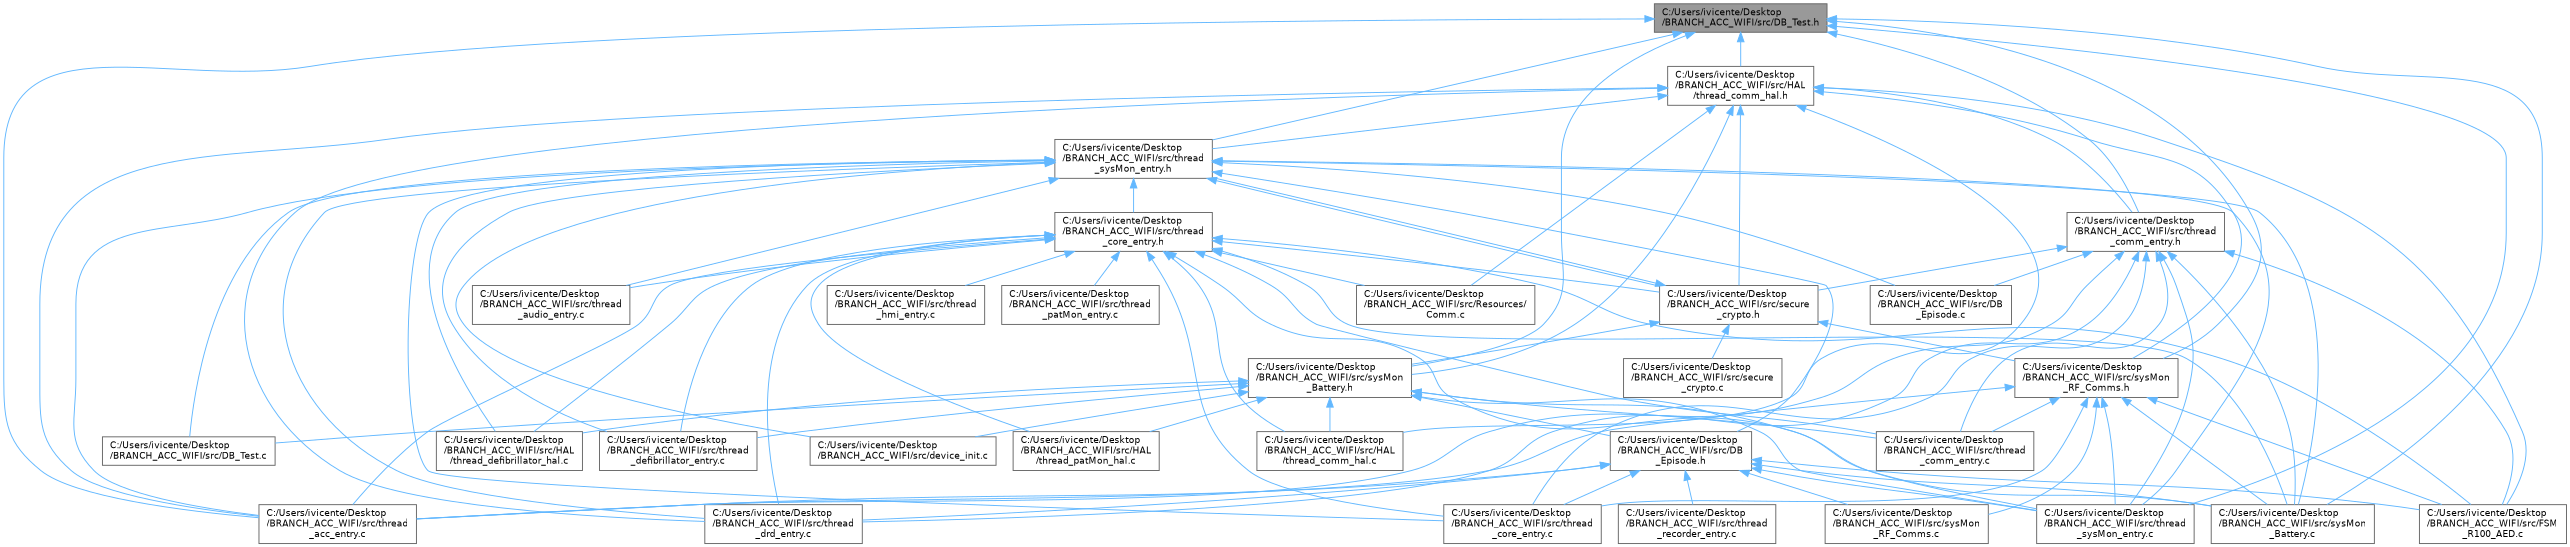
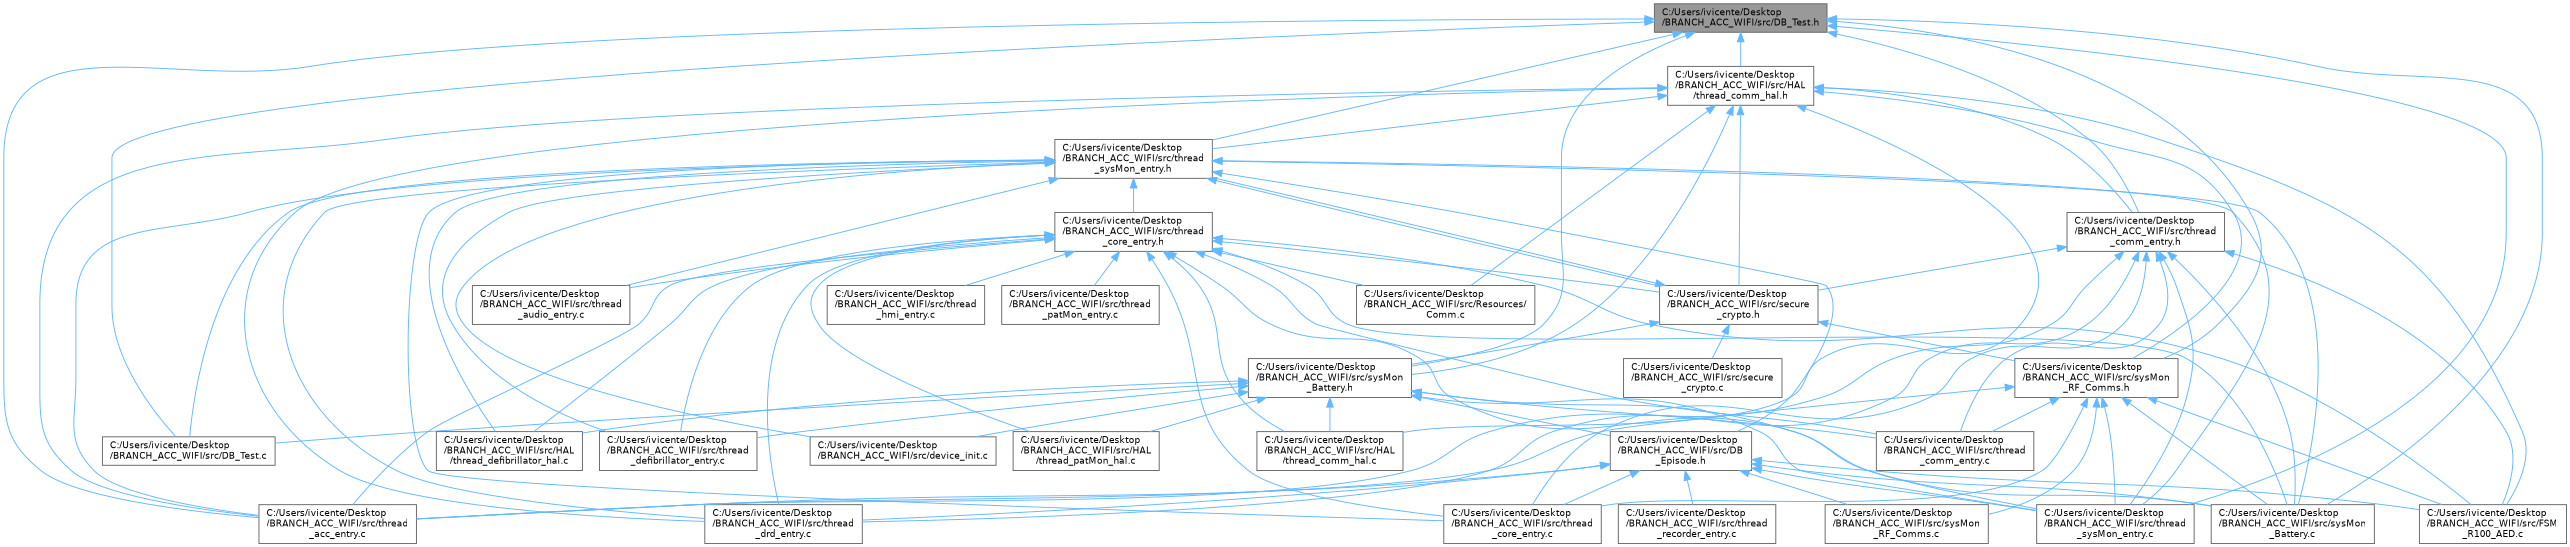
edge "C:/Users/ivicente/Desktop /BRANCH_ACC_WIFI/src/DB_Test.c" -> "C:/Users/ivicente/Desktop /BRANCH_ACC_WIFI/src/DB_Test.h": added
node "C:/Users/ivicente/Desktop /BRANCH_ACC_WIFI/src/DB _Episode.c": removed
